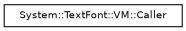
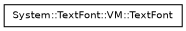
node "System::TextFont::VM::Caller": label "System::TextFont::VM::Caller" -> "System::TextFont::VM::TextFont"
